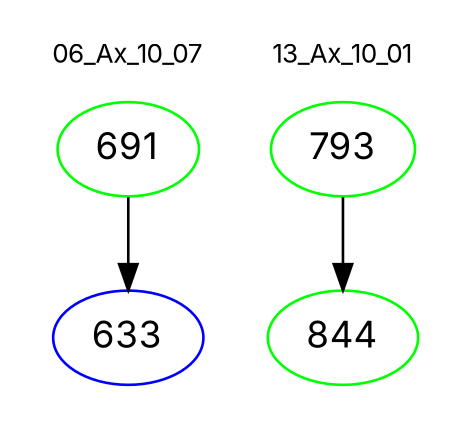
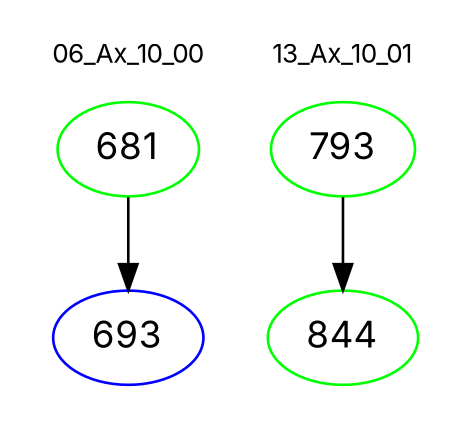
cluster "06_Ax_10_07": label "06_Ax_10_07" -> "06_Ax_10_00"
node "691": label "691" -> "681"
node "633": label "633" -> "693"
